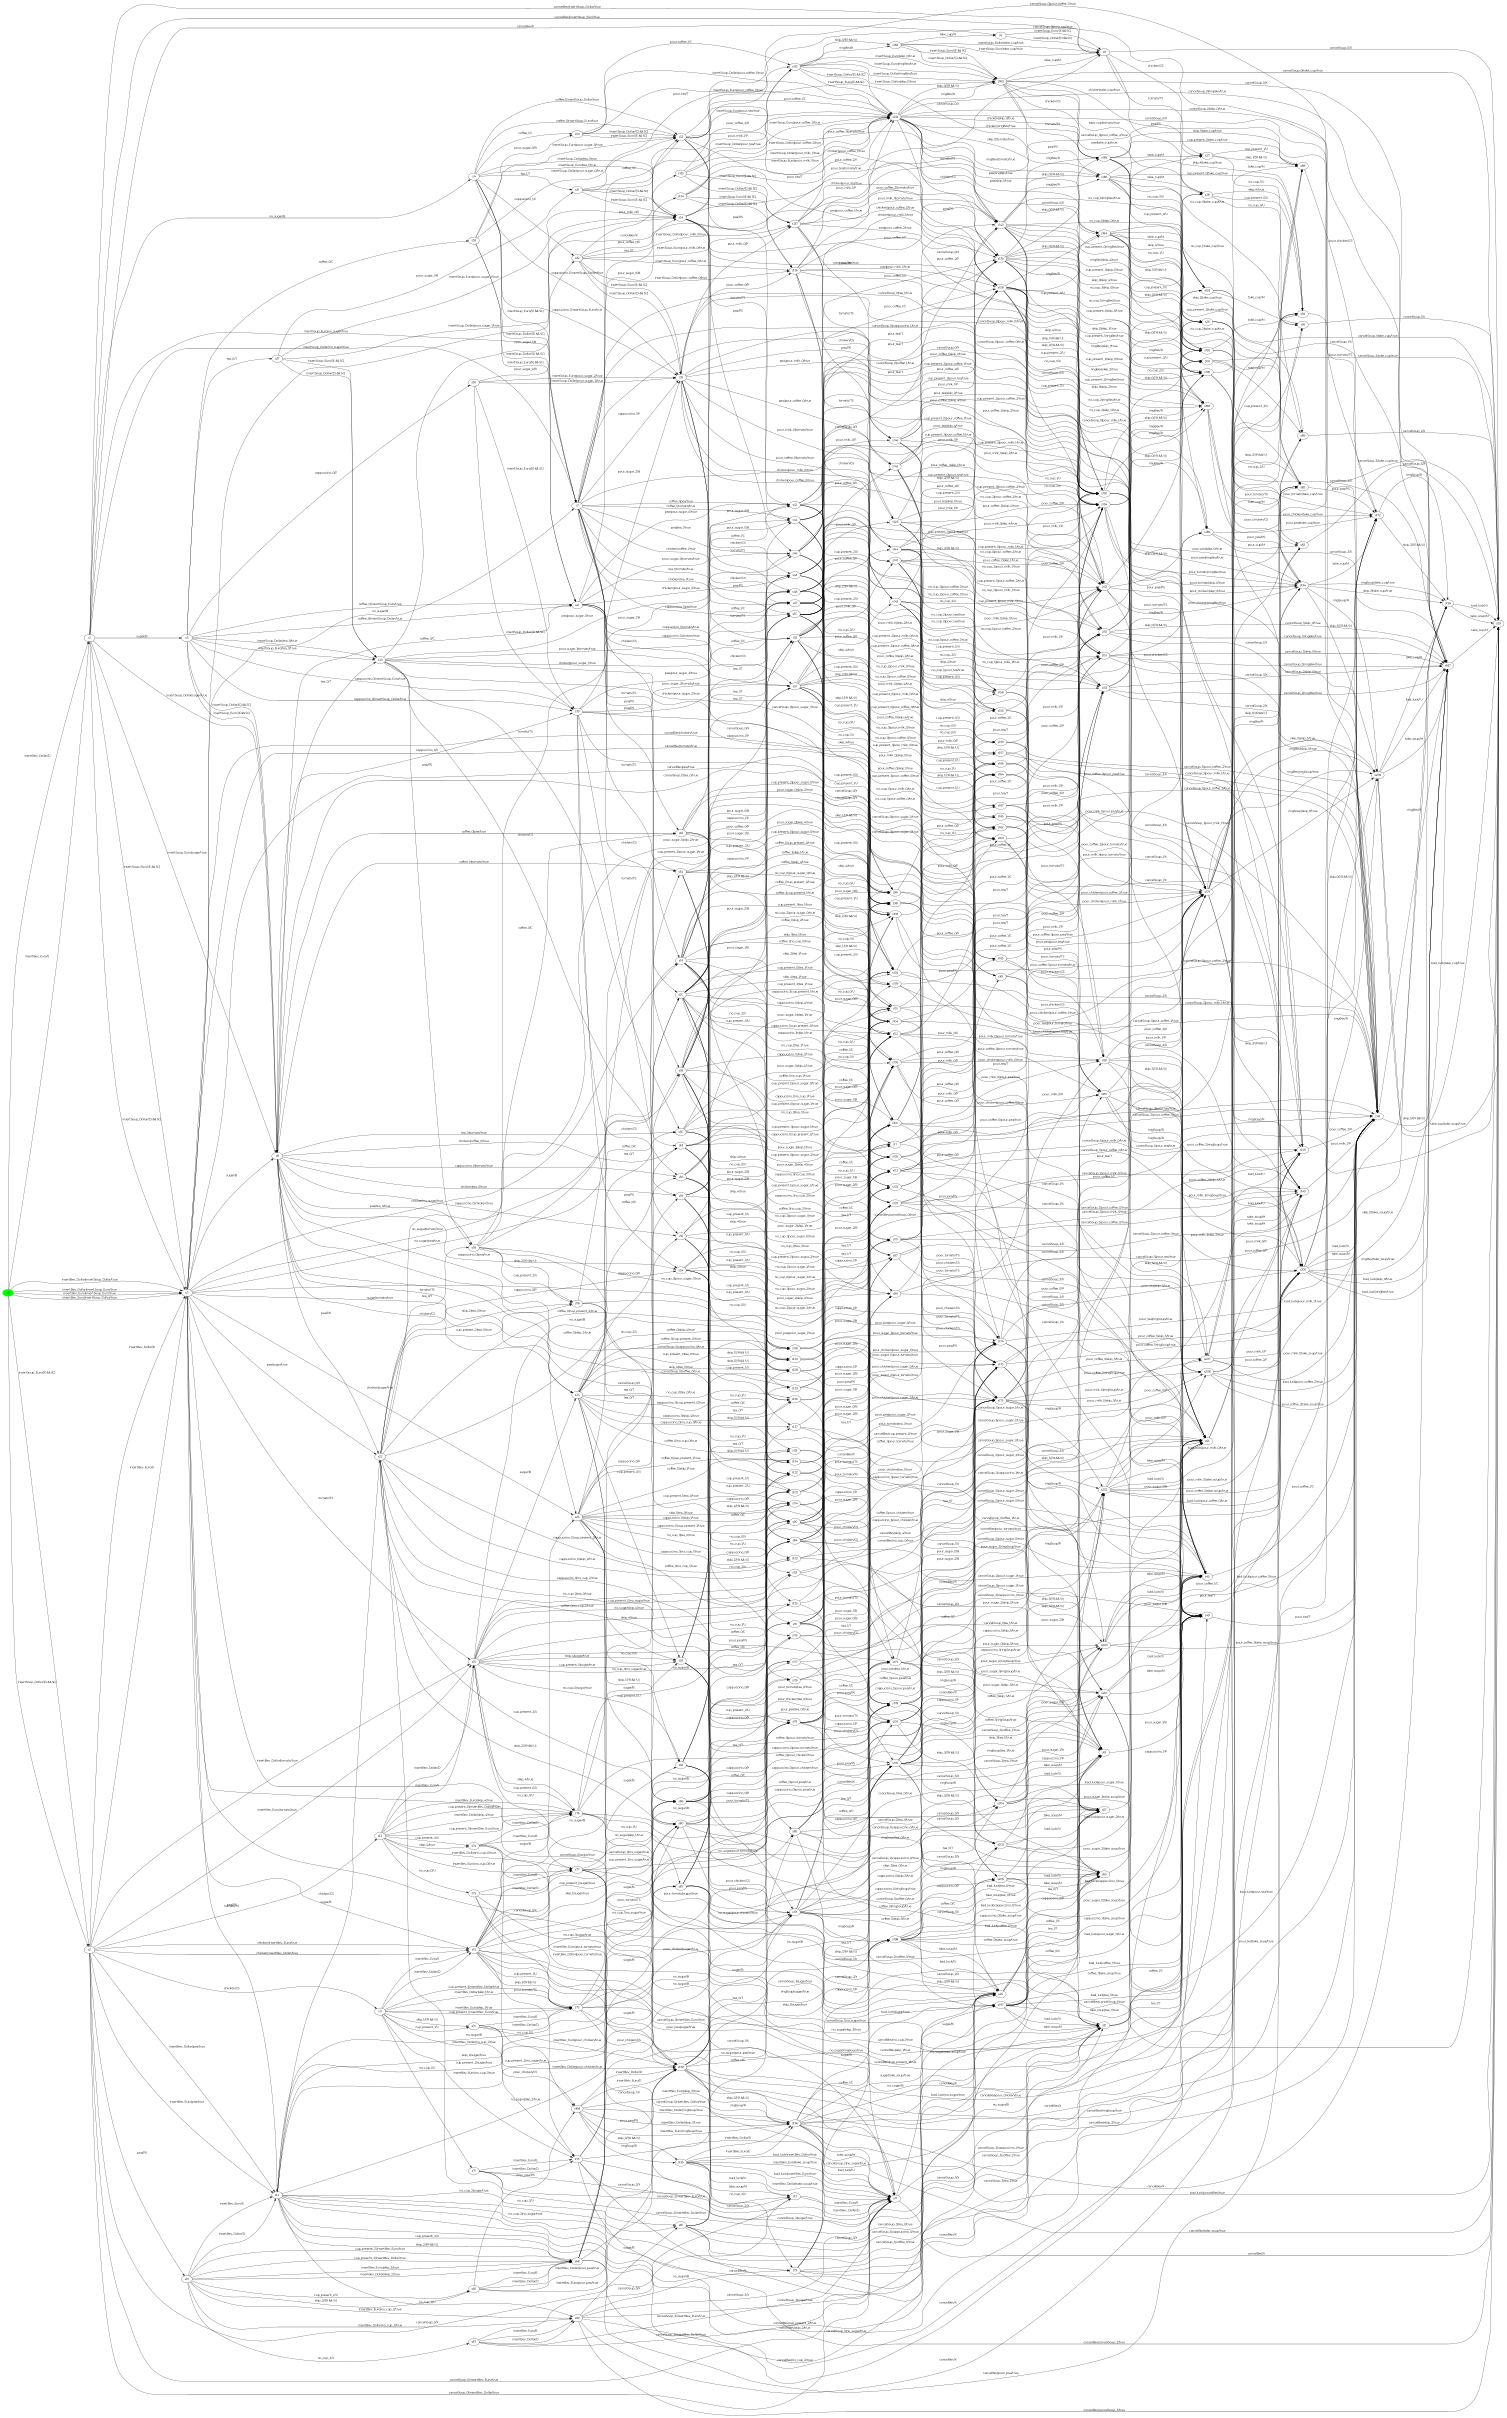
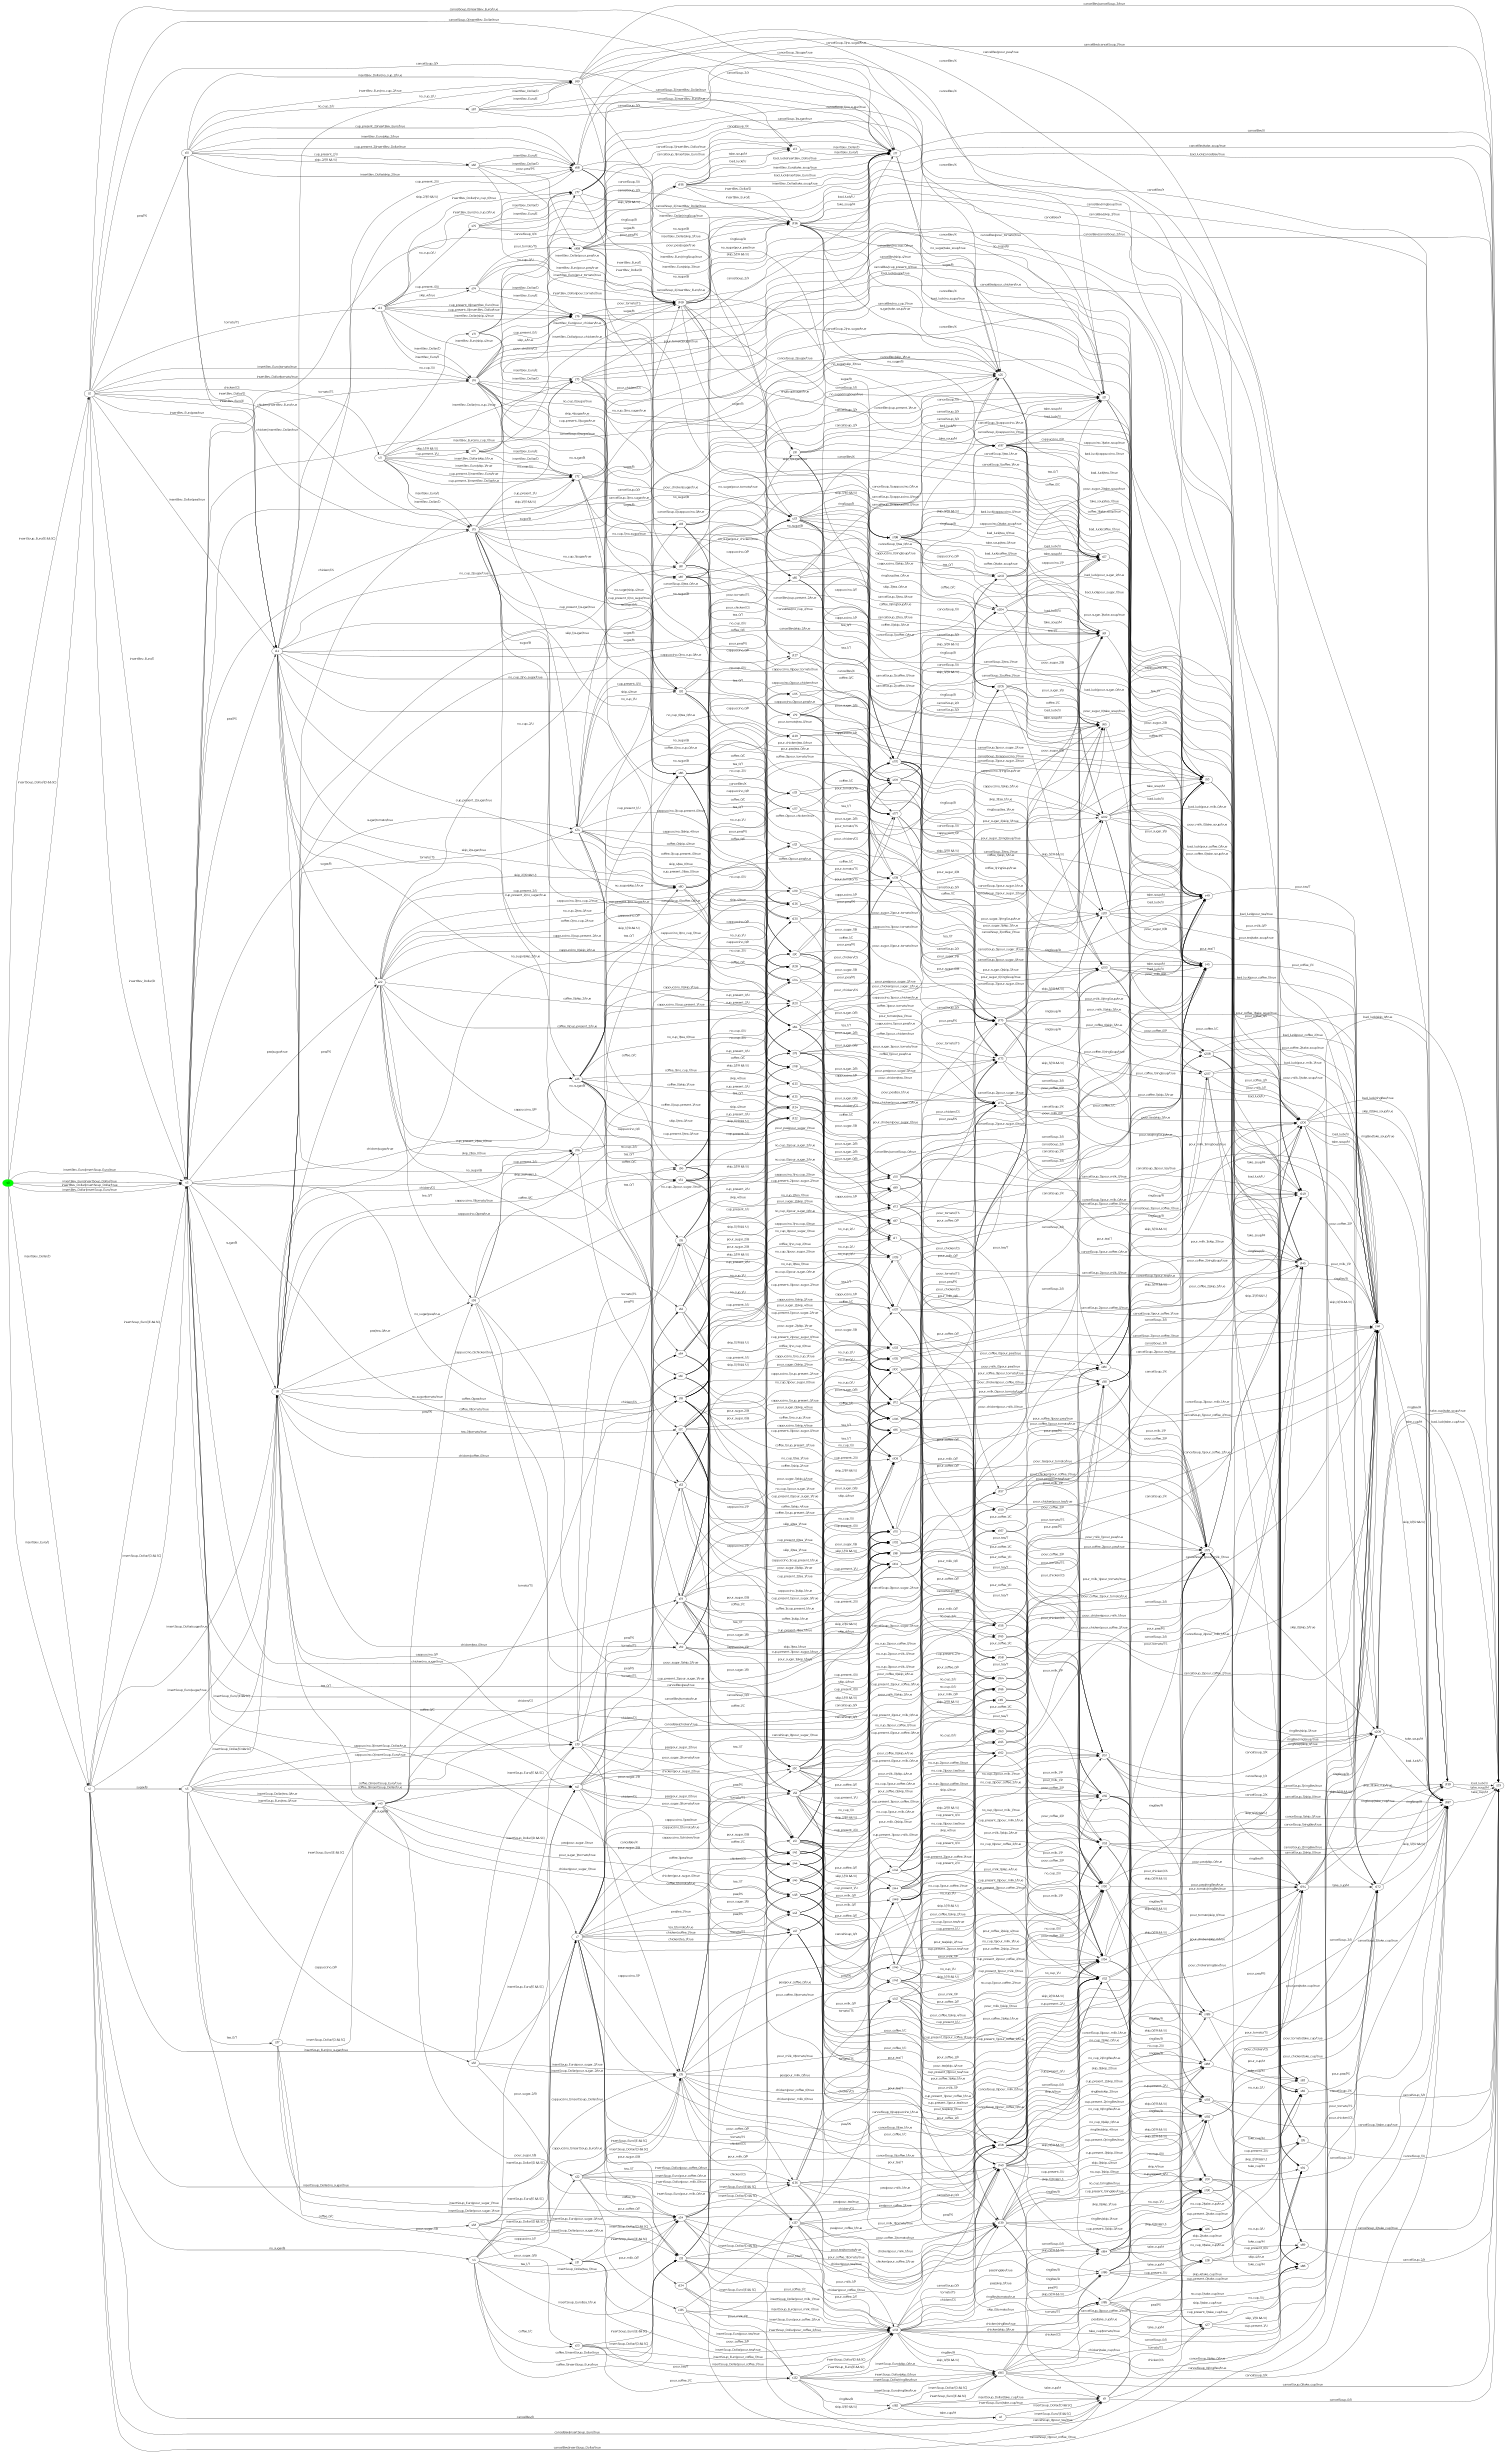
edge "s146" -> "s159": now "s148" -> "s159"
edge "s116" -> "s98": label " pour_coffee_0/P " -> " pour_sugar_1/B "
edge "s131" -> "s109": added, label "pour_sugar_0/B"
